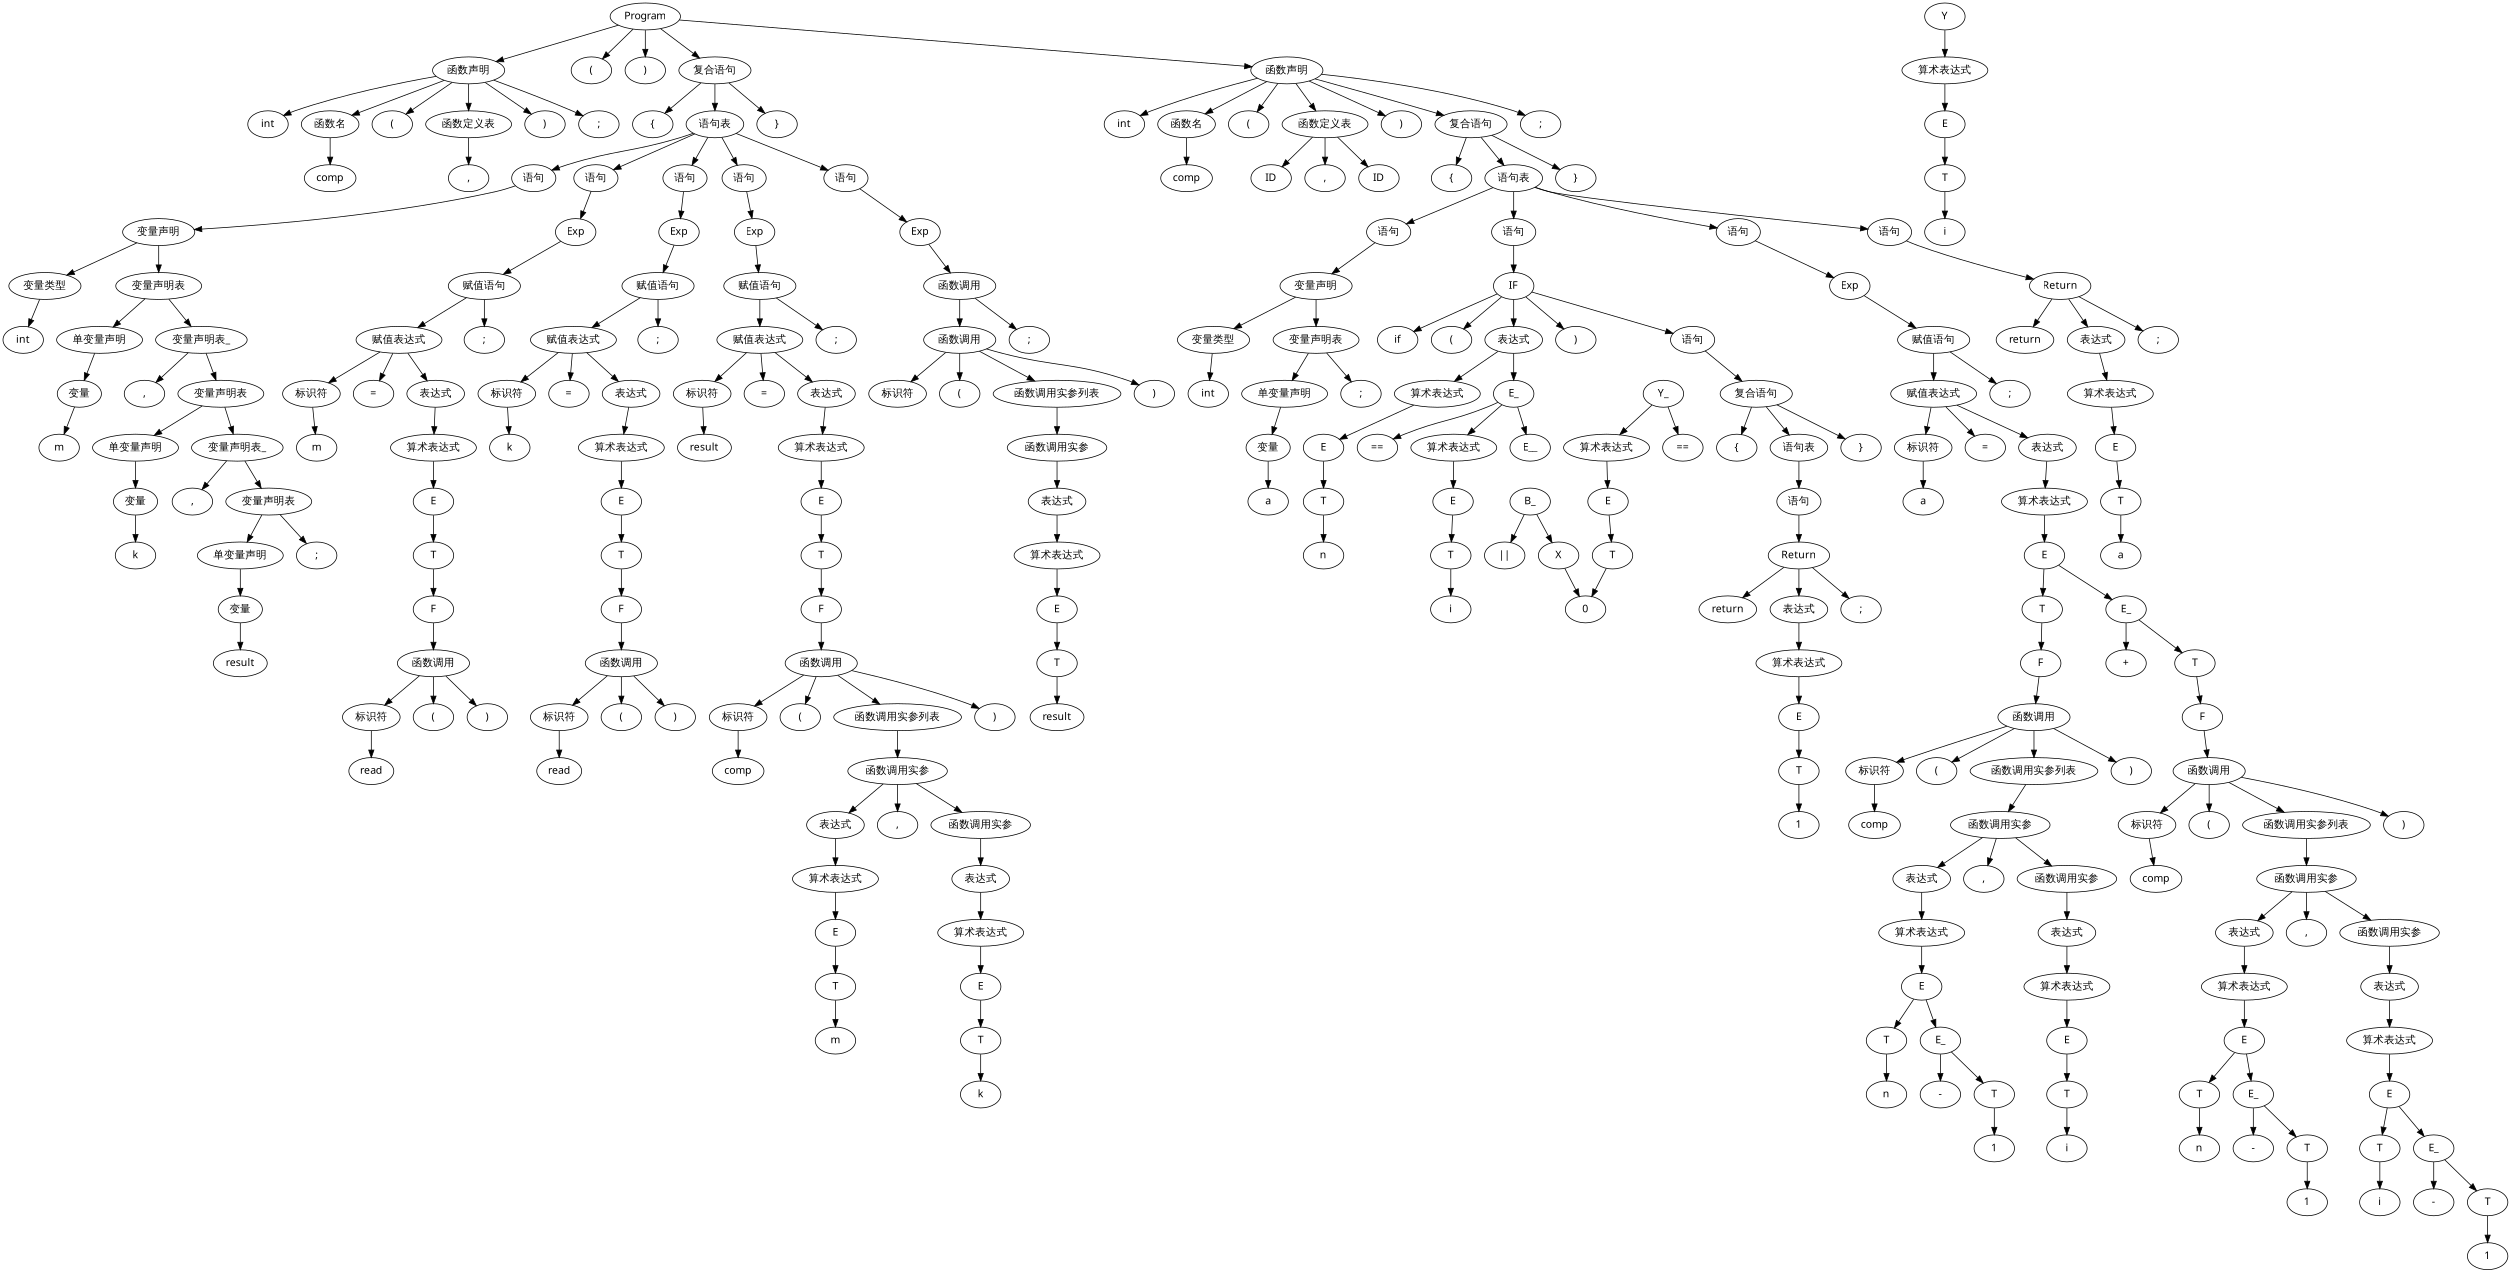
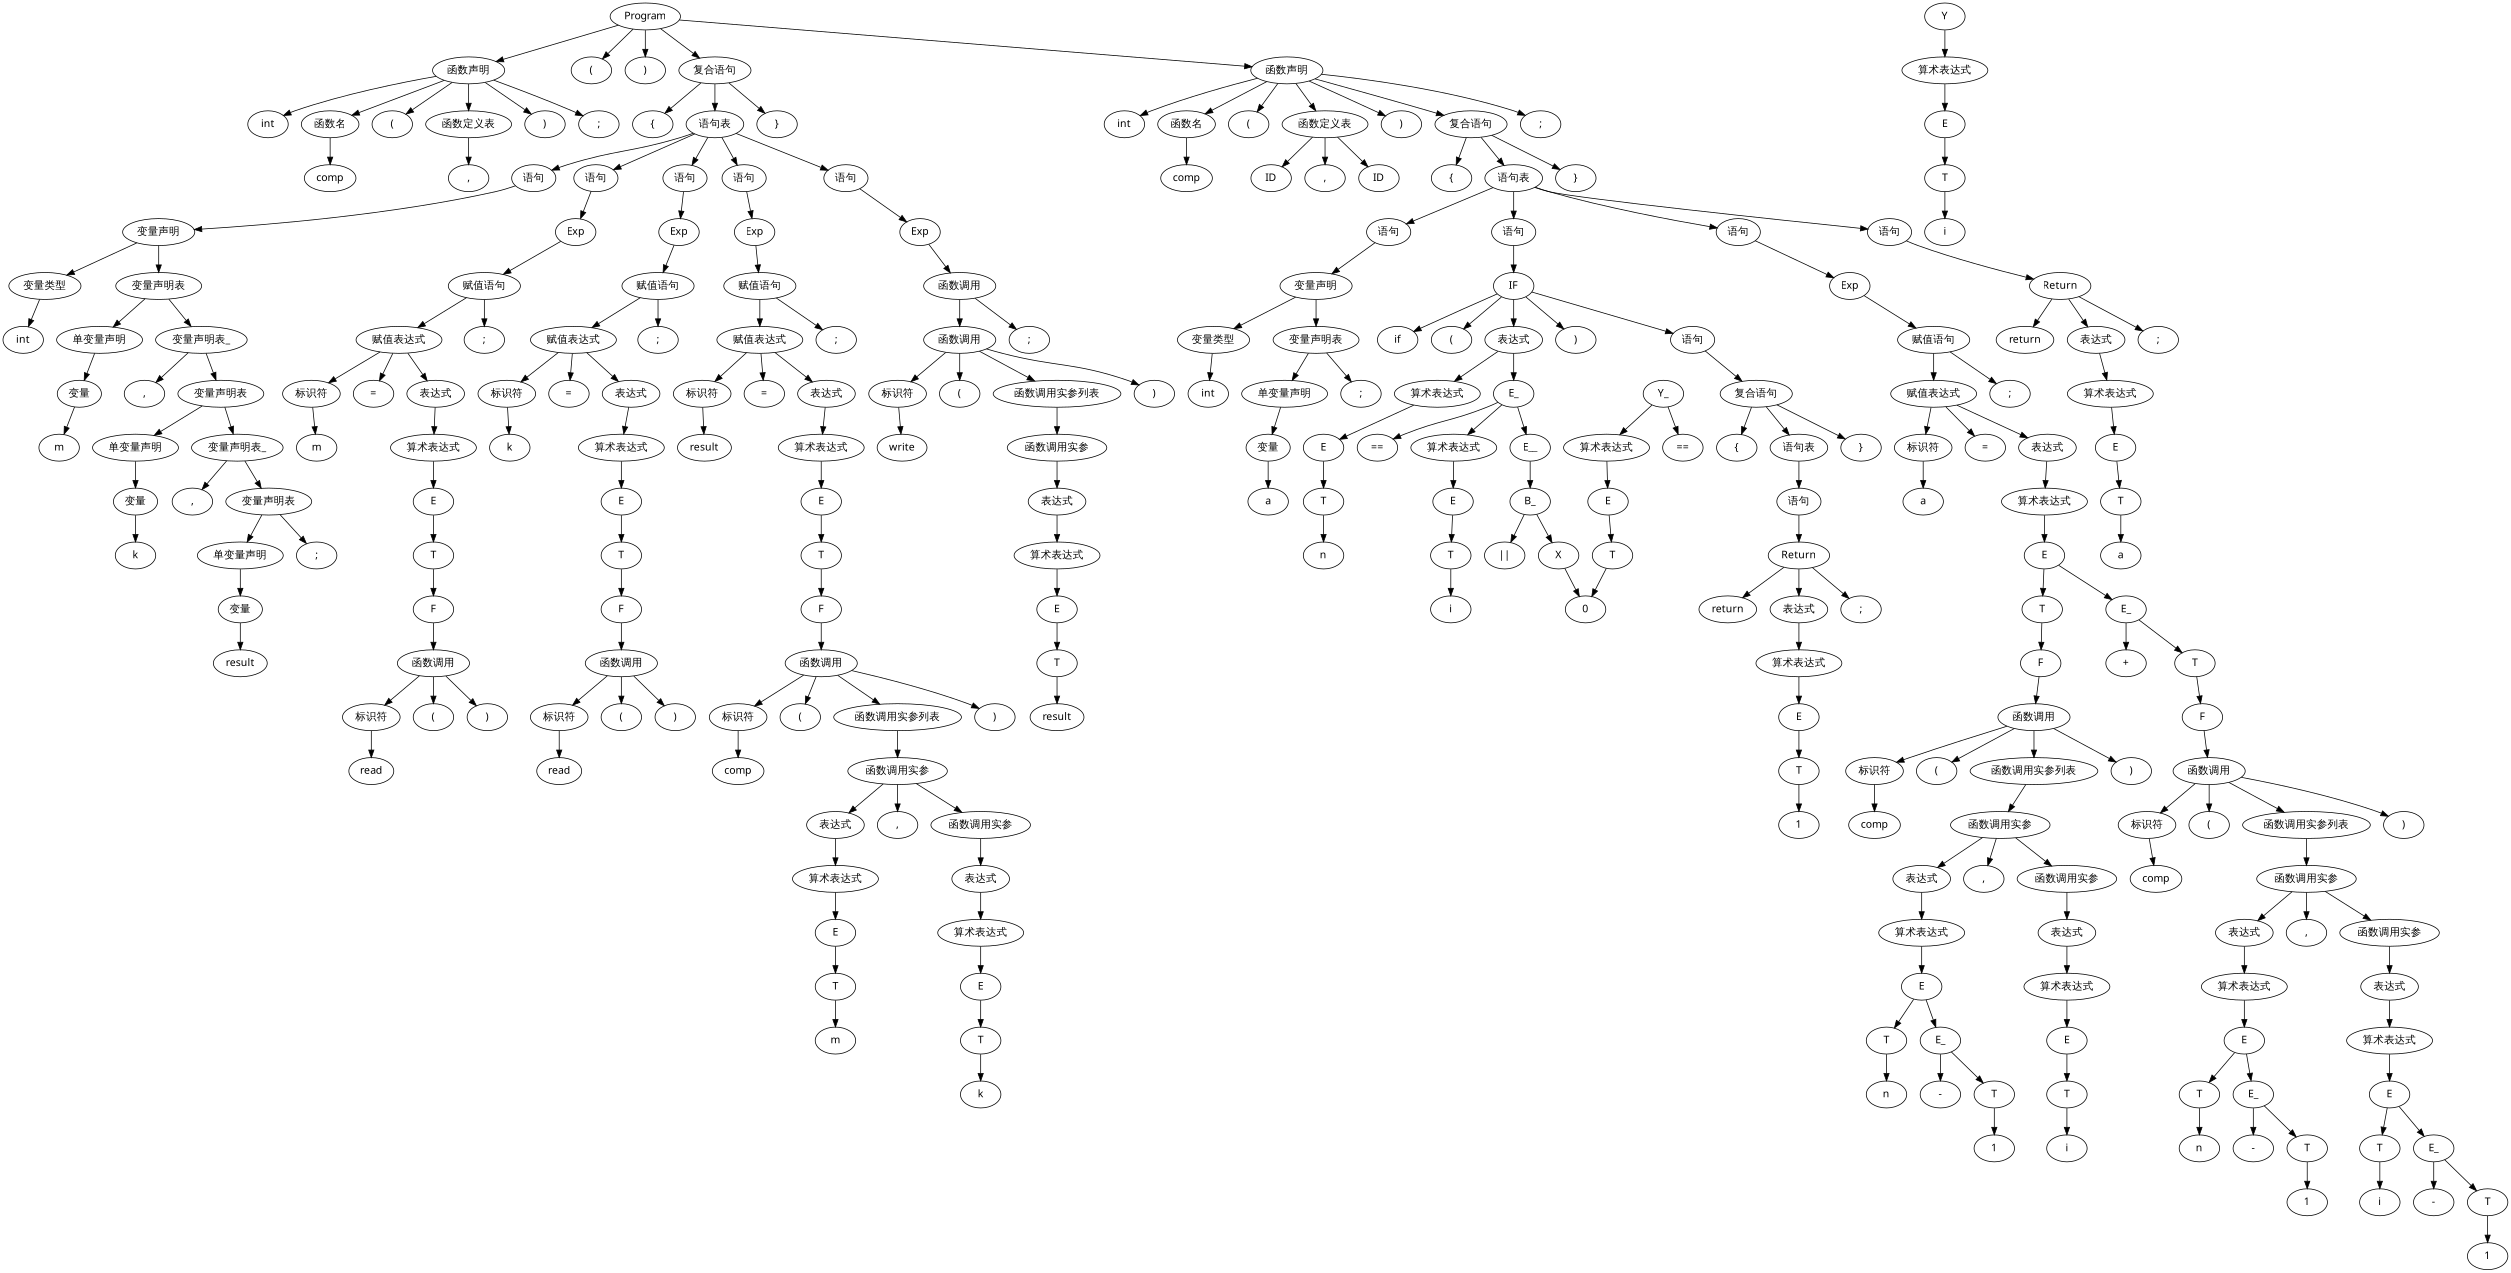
node "write": added
edge "E__" -> "B_": added
